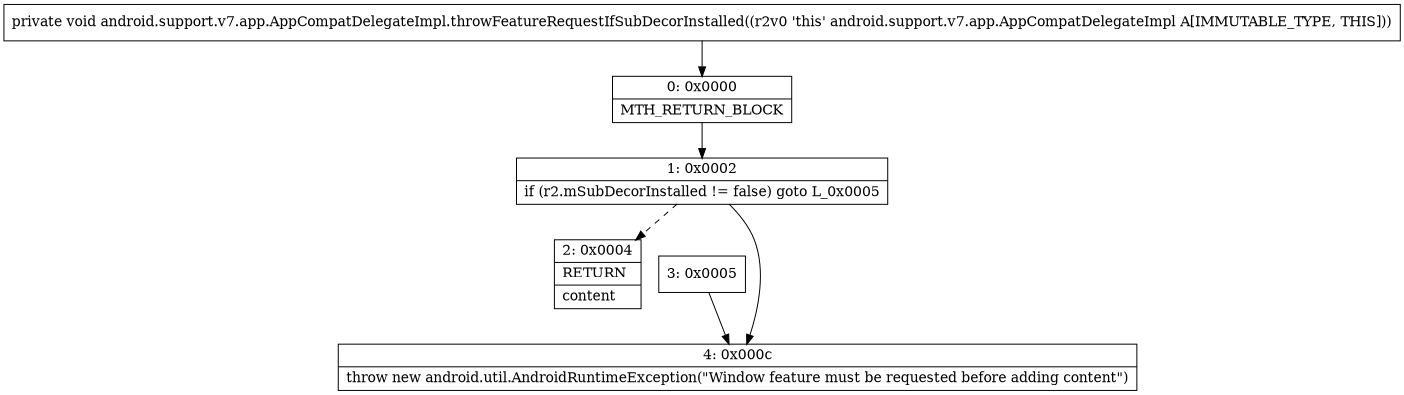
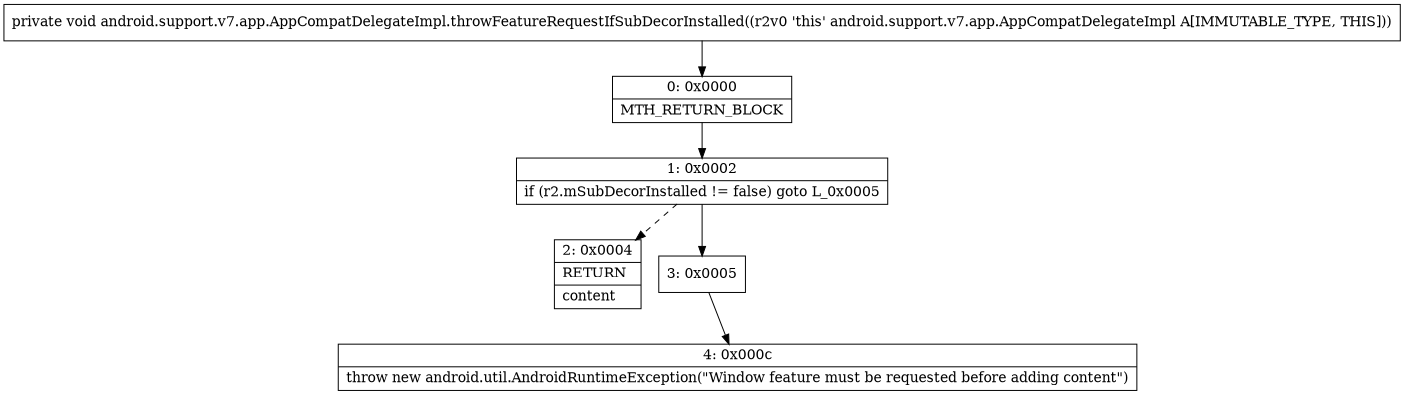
edge "1: 0x0002" -> "4: 0x000c": now "1: 0x0002" -> "3: 0x0005"
